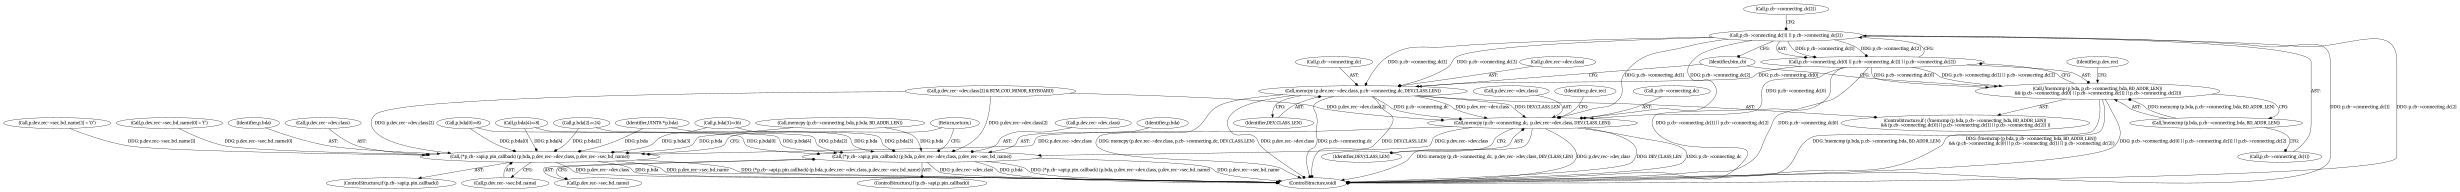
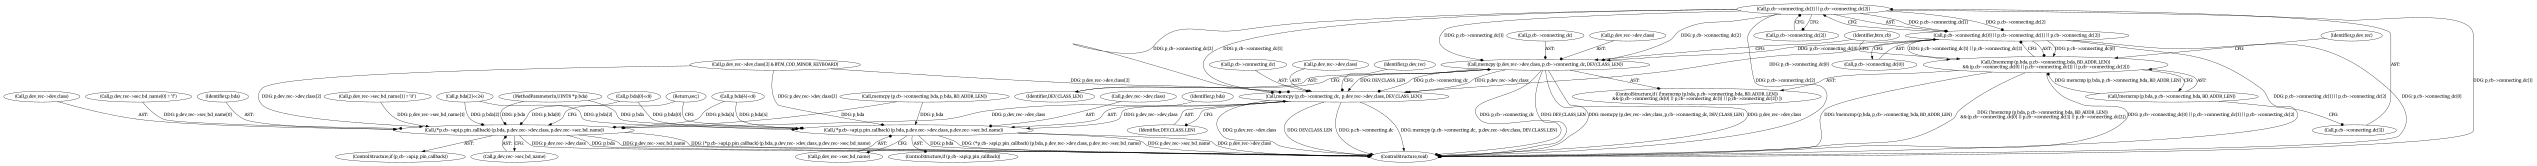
edge "(Call,p_cb->connecting_dc[1])" -> "(Call,p_cb->connecting_dc[1] || p_cb->connecting_dc[2])": arrowhead normal -> dot
edge "(Call,p_cb->connecting_dc[1] || p_cb->connecting_dc[2])" -> "(Identifier,btm_cb)": now "(Call,p_cb->connecting_dc[1] || p_cb->connecting_dc[2])" -> "(Call,p_cb->connecting_dc[2])"
node "(Call,p_cb->connecting_dc[0])": added
node "(Identifier,UINT8 *p_bda)": label "(Identifier,UINT8 *p_bda)" -> "(MethodParameterIn,UINT8 *p_bda)"
node "(Call,p_bda[3]<<16)": removed
node "(Return,return;)": label "(Return,return;)" -> "(Return,sec;)"
